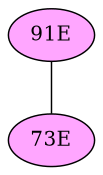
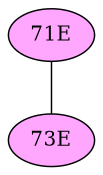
node "91E": label "91E" -> "71E"
